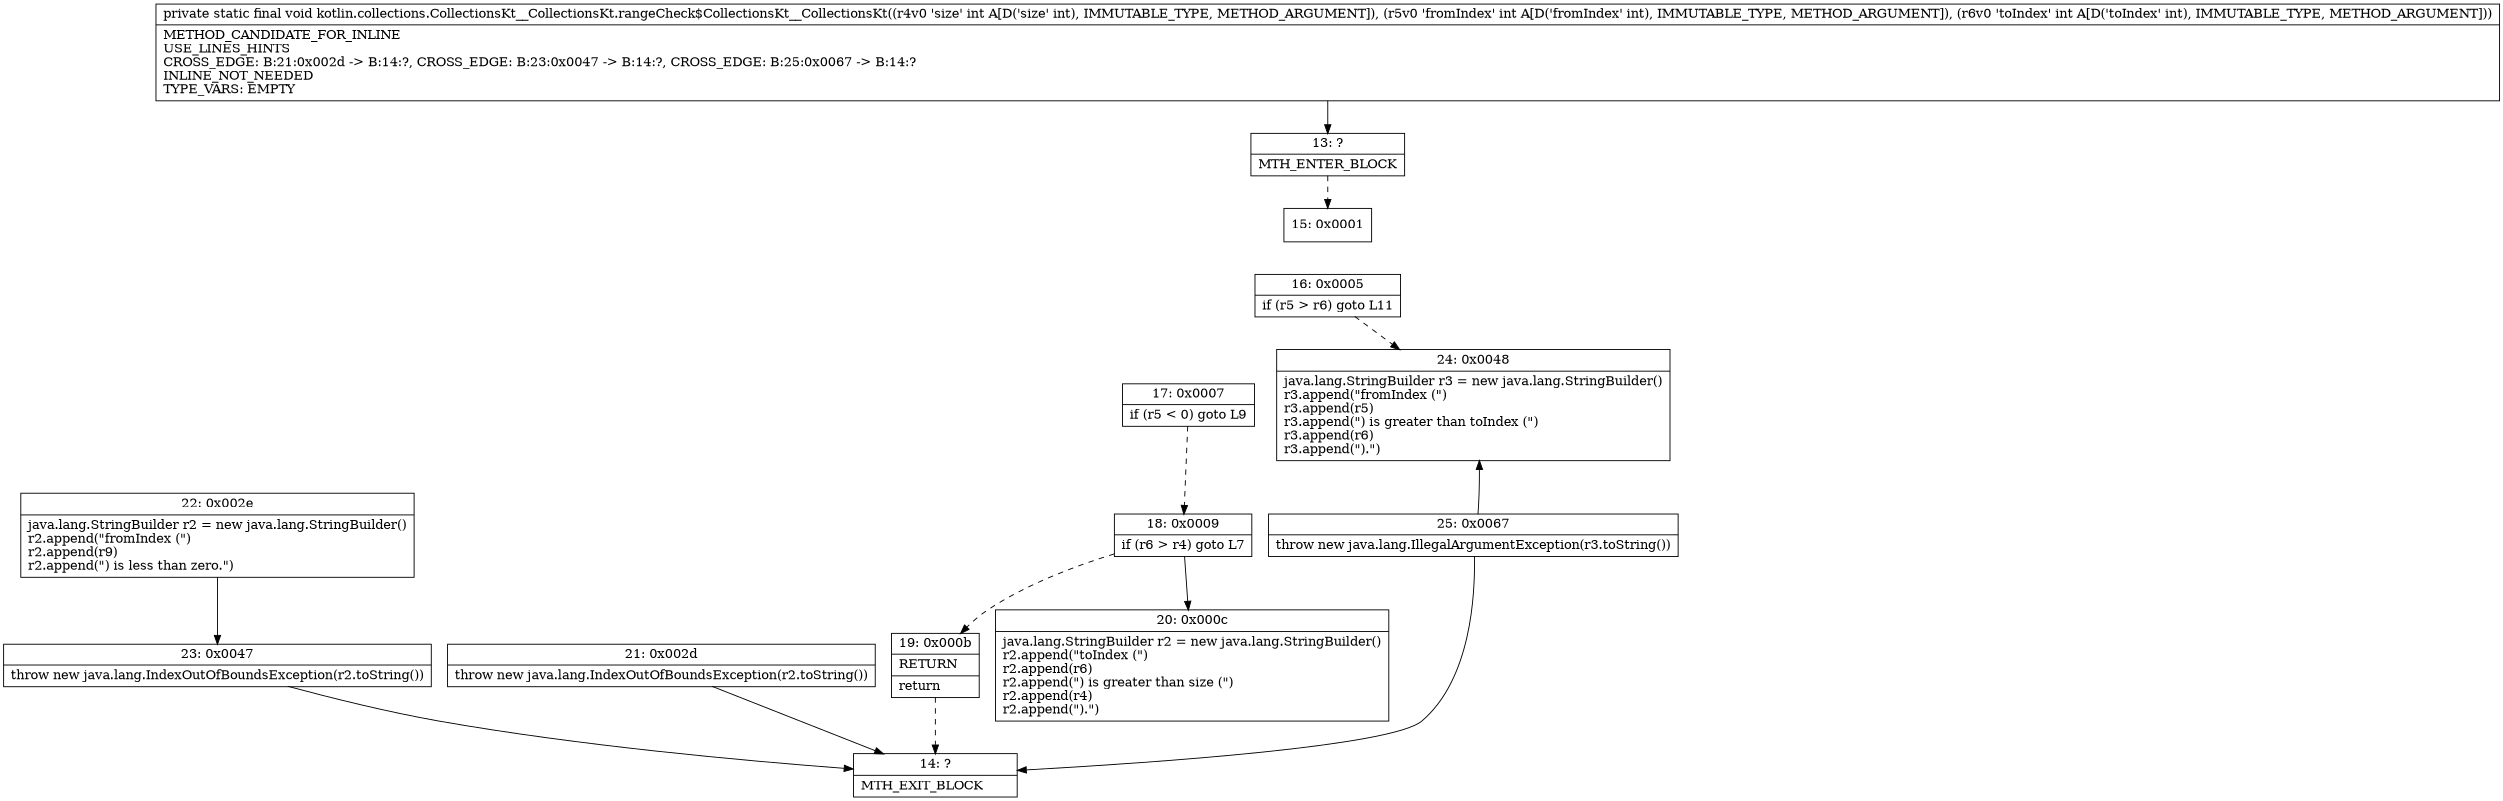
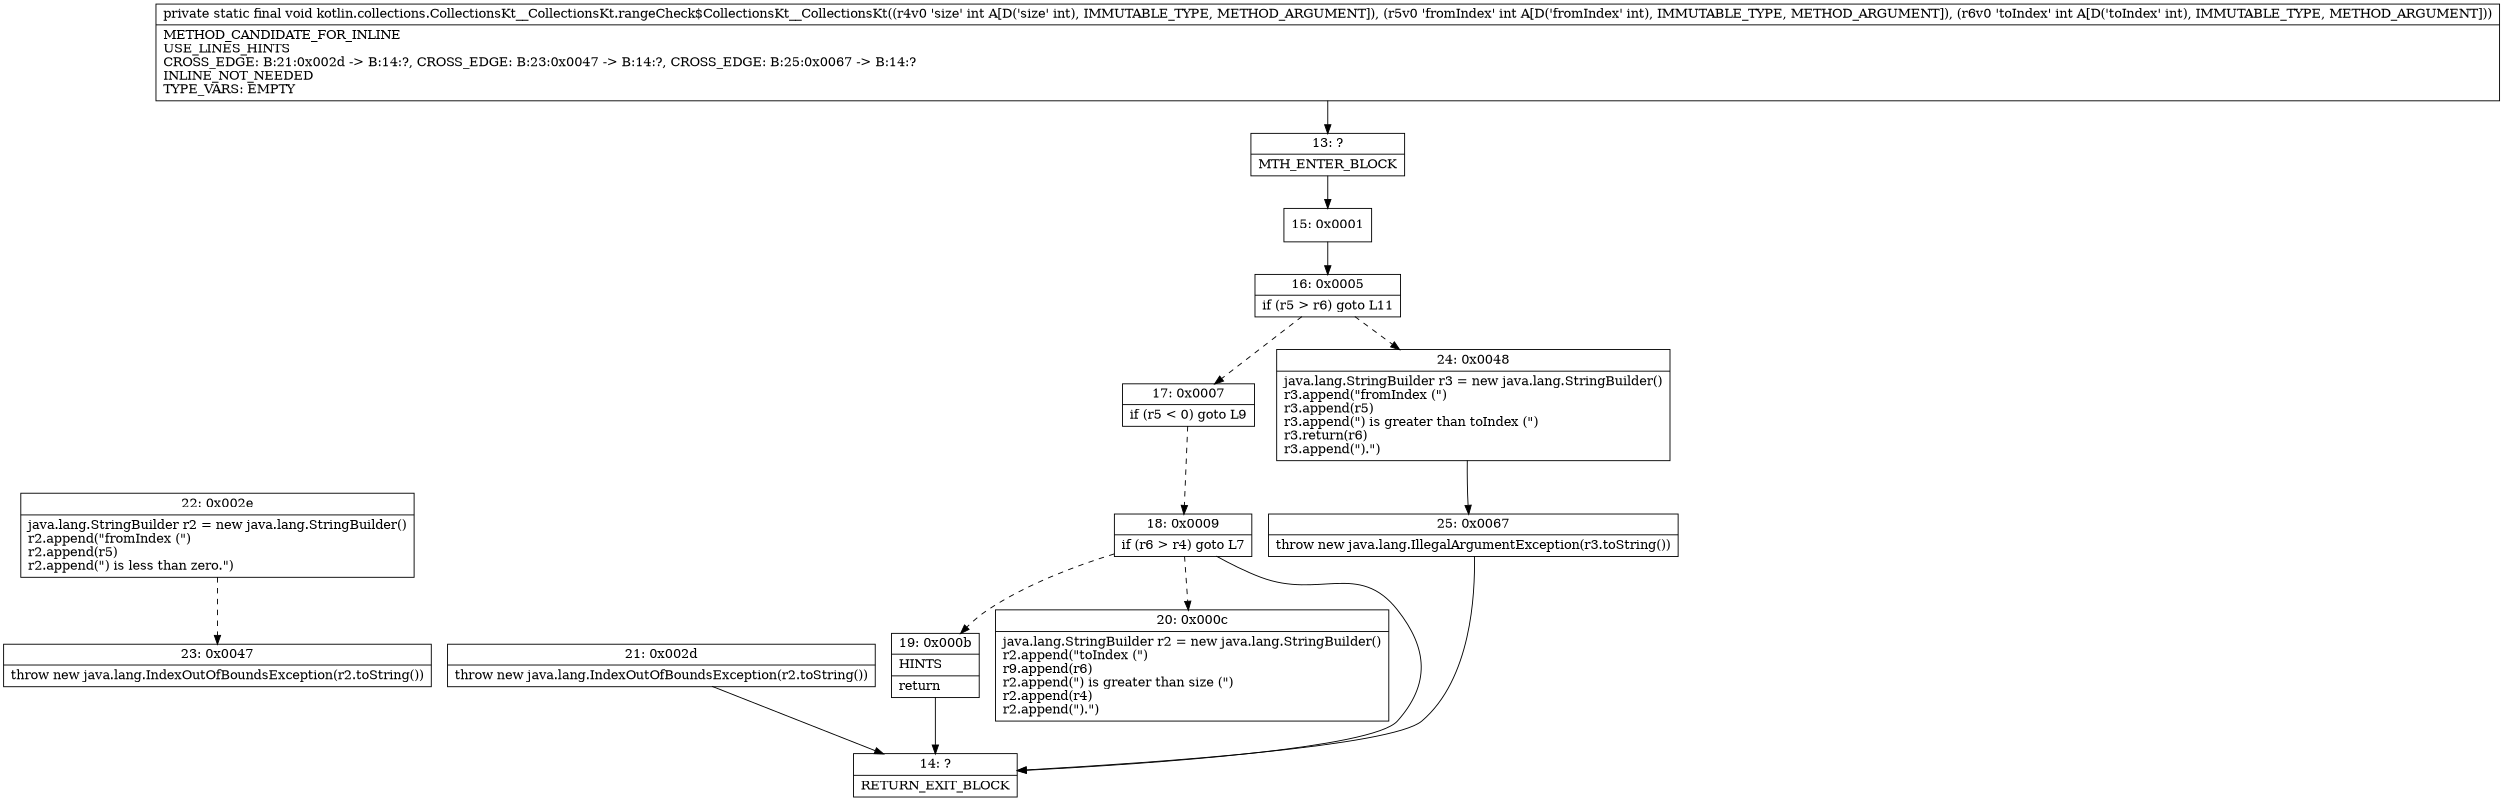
edge "13: ?" -> "15: 0x0001": style dashed -> solid
edge "15: 0x0001" -> "16: 0x0005": added
edge "16: 0x0005" -> "17: 0x0007": added
node "24: 0x0048": text "r3.append(r6)" -> "r3.return(r6)"
edge "25: 0x0067" -> "24: 0x0048": reversed
node "22: 0x002e": text "r2.append(r9)" -> "r2.append(r5)"
edge "18: 0x0009" -> "20: 0x000c": style solid -> dashed
edge "22: 0x002e" -> "23: 0x0047": style solid -> dashed
node "19: 0x000b": text "RETURN" -> "HINTS"
node "20: 0x000c": text "r2.append(r6)" -> "r9.append(r6)"
edge "19: 0x000b" -> "14: ?": style dashed -> solid
edge "23: 0x0047" -> "14: ?": now "18: 0x0009" -> "14: ?"
node "14: ?": text "MTH_EXIT_BLOCK" -> "RETURN_EXIT_BLOCK"
